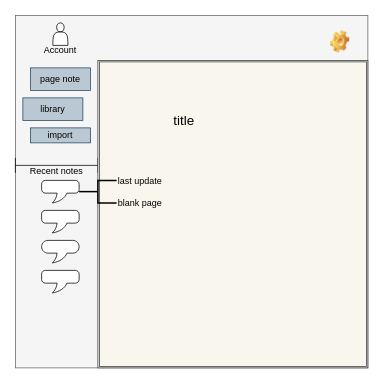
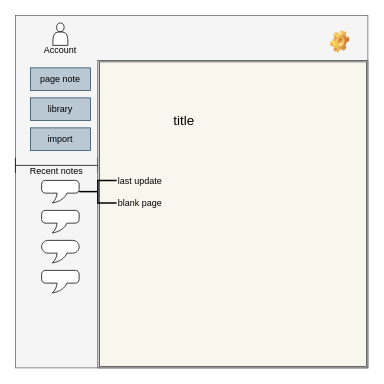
node "library": moved (53, 109) -> (60, 109)
node "import": size 60x15 -> 60x23
